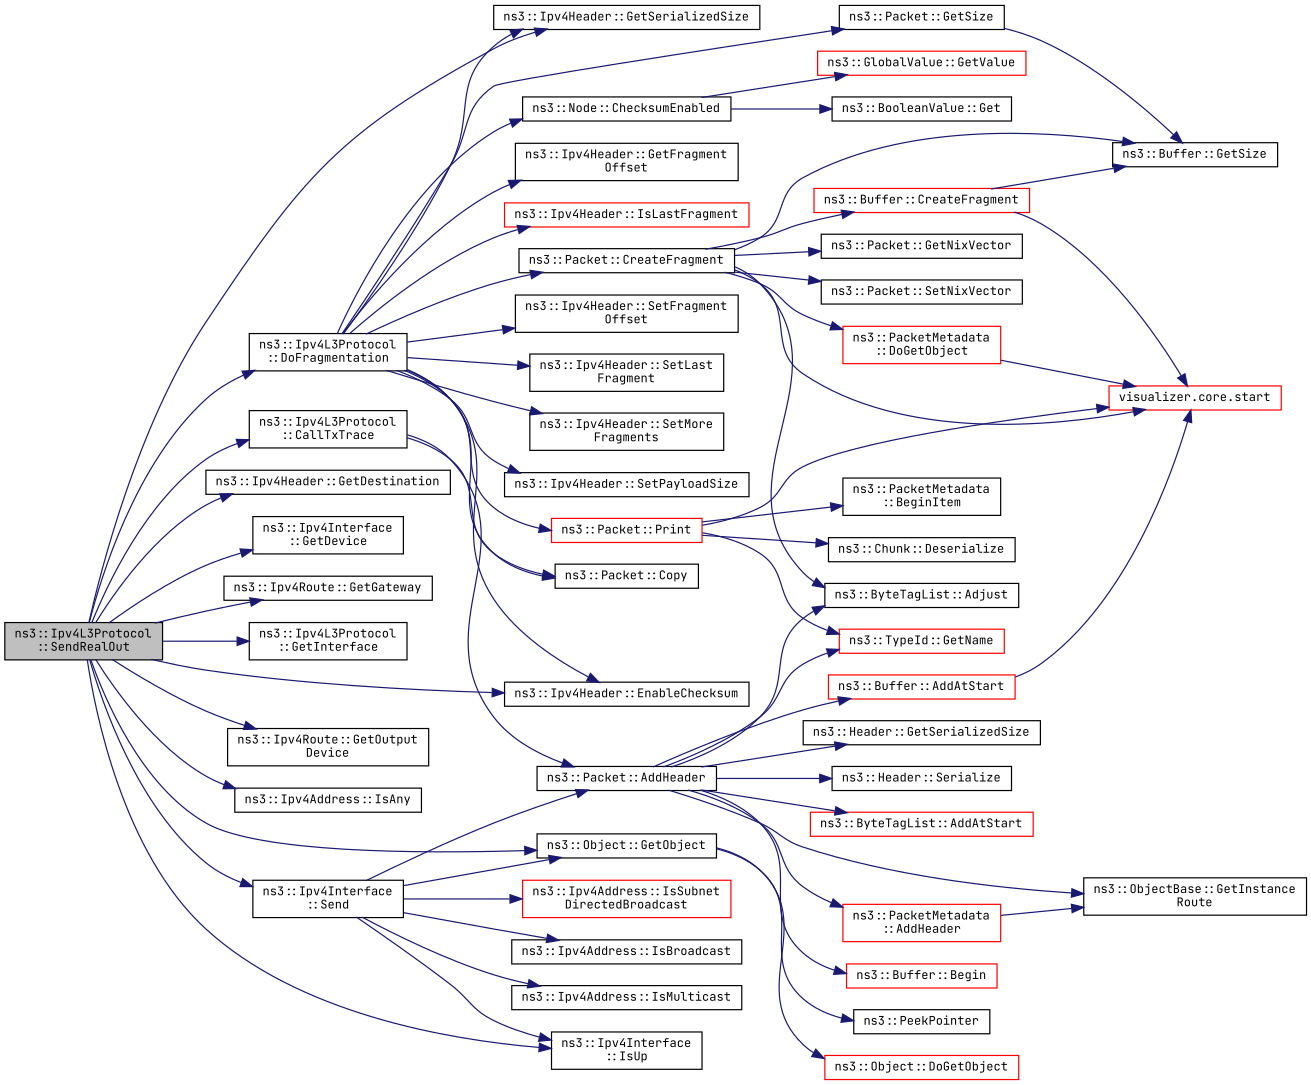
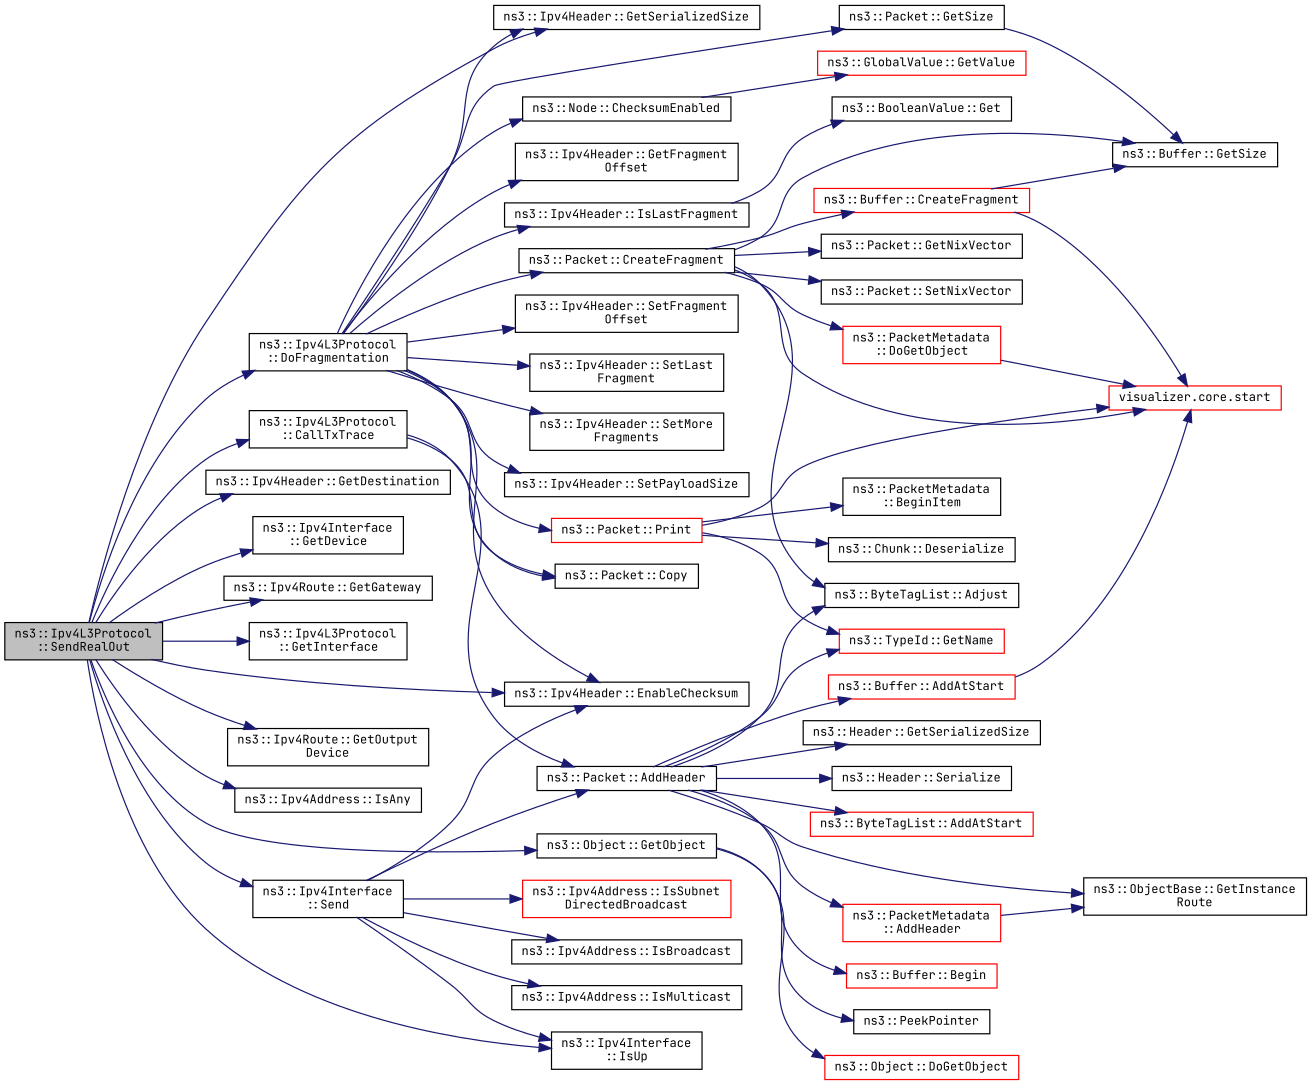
edge "ns3::Node::ChecksumEnabled" -> "ns3::BooleanValue::Get": now "ns3::Ipv4Header::IsLastFragment" -> "ns3::BooleanValue::Get"
node "ns3::Ipv4Header::IsLastFragment": color red -> black
edge "ns3::Ipv4Interface ::Send" -> "ns3::Object::GetObject": now "ns3::Ipv4Interface ::Send" -> "ns3::Ipv4Header::EnableChecksum"
